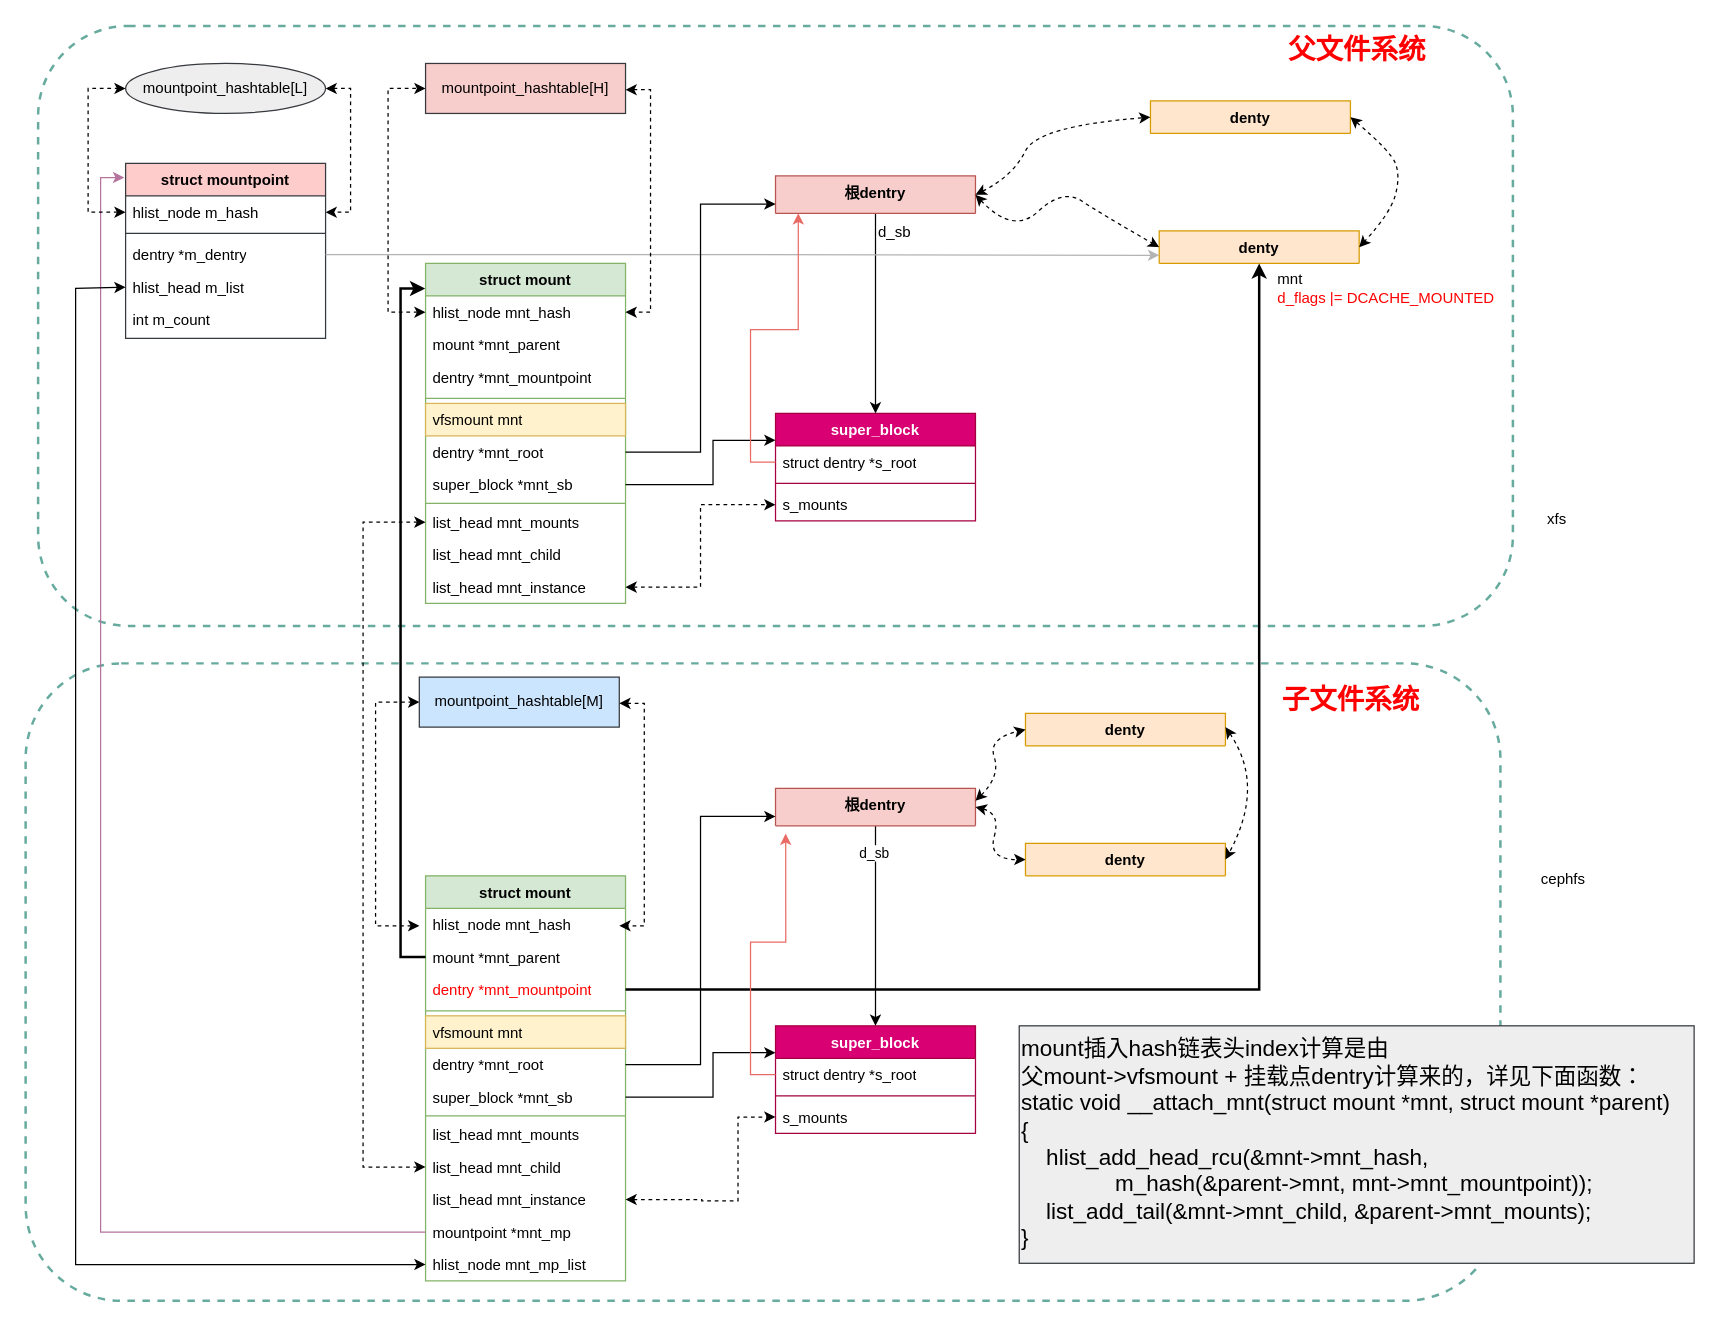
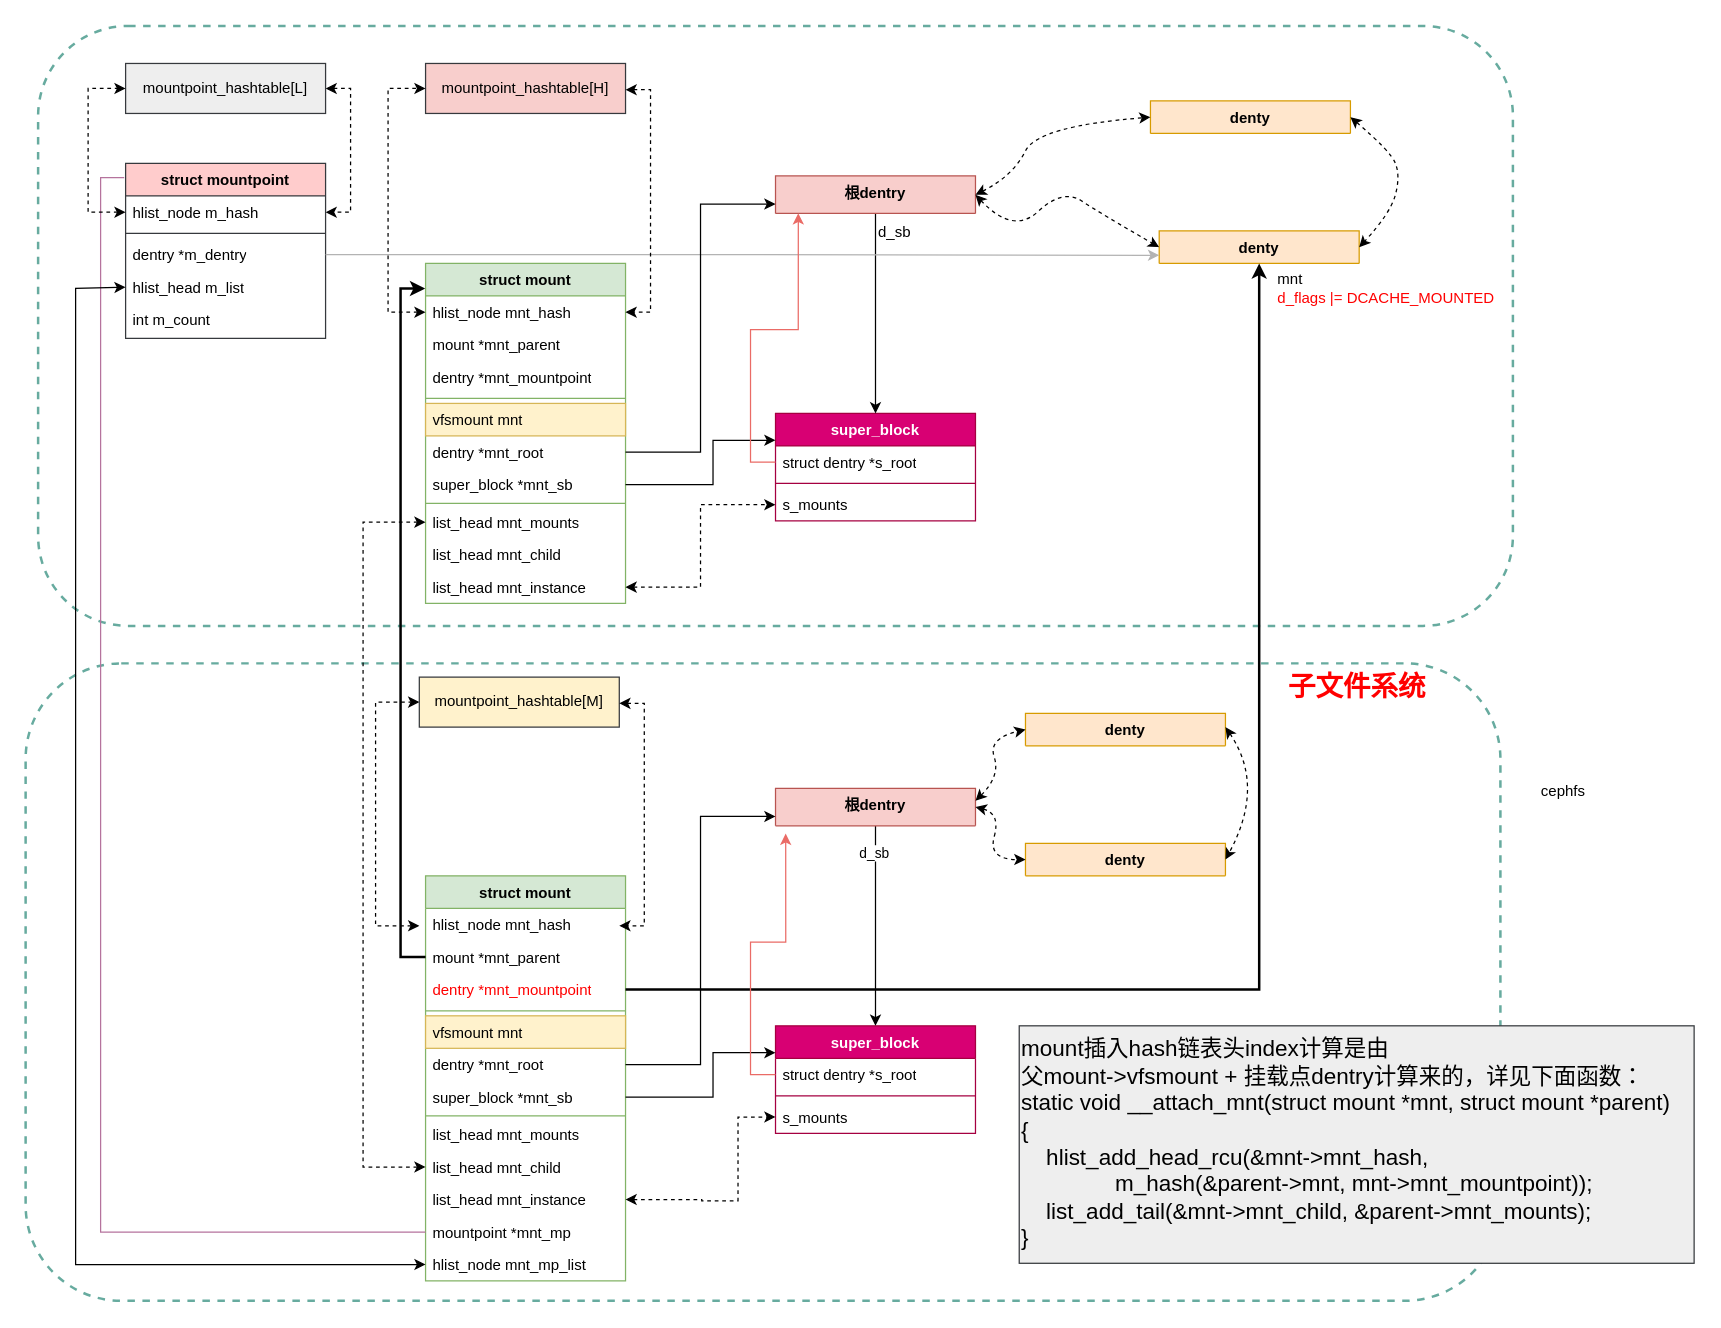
node "父文件系统": removed
node "mountpoint_hashtable[L]": shape ellipse -> rectangle
edge "mountpoint *mnt_mp" -> "struct mountpoint": arrowhead classic -> none
node "xfs": removed
node "子文件系统": moved (1351, 701) -> (1357, 688)
node "mountpoint_hashtable[M]": fillcolor #cce5ff -> #fff2cc
node "cephfs": moved (1563, 879) -> (1563, 792)
